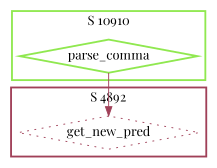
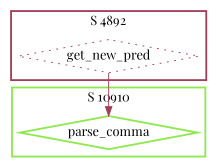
edge "parse_comma" -> "get_new_pred": reversed
